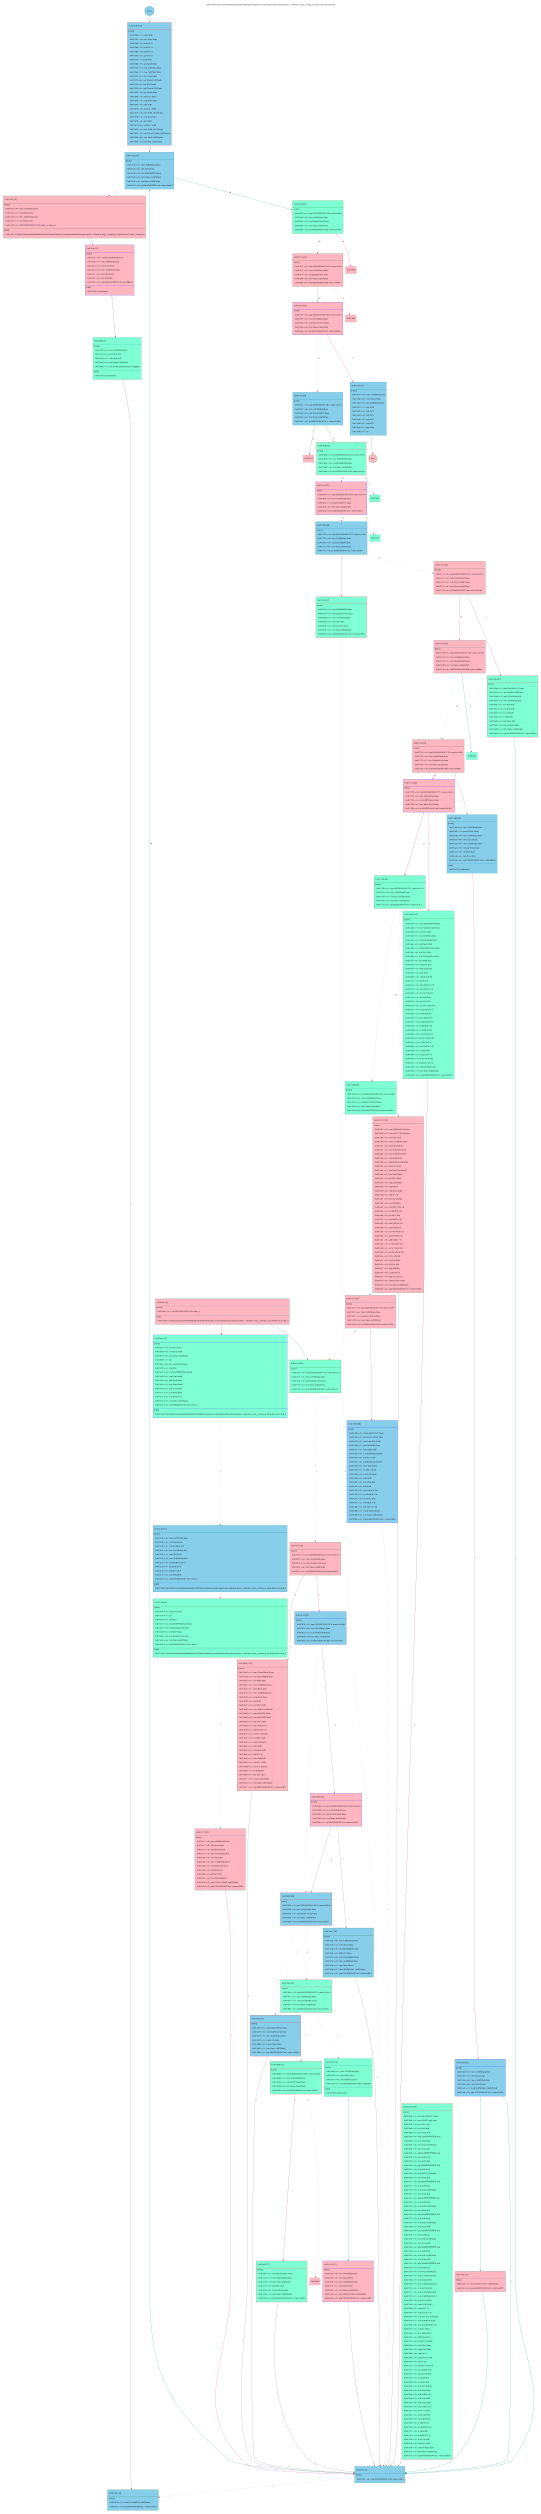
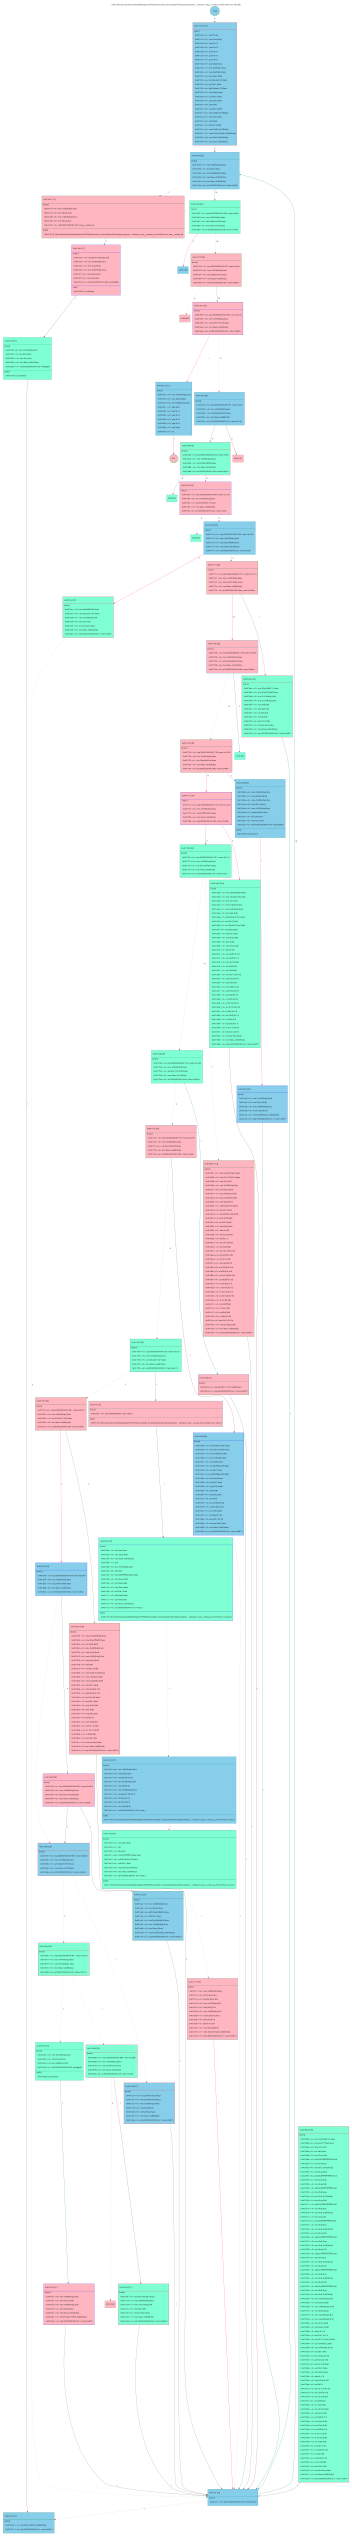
node "0x401d28": fillcolor lightpink -> skyblue
edge "0x401be7 [5]" -> "0x4017e0 [28]": reversed
edge "0x401ab3 [29]" -> "0x401e2b [12]": now "0x4017a8 [28]" -> "0x401e2b [12]"
